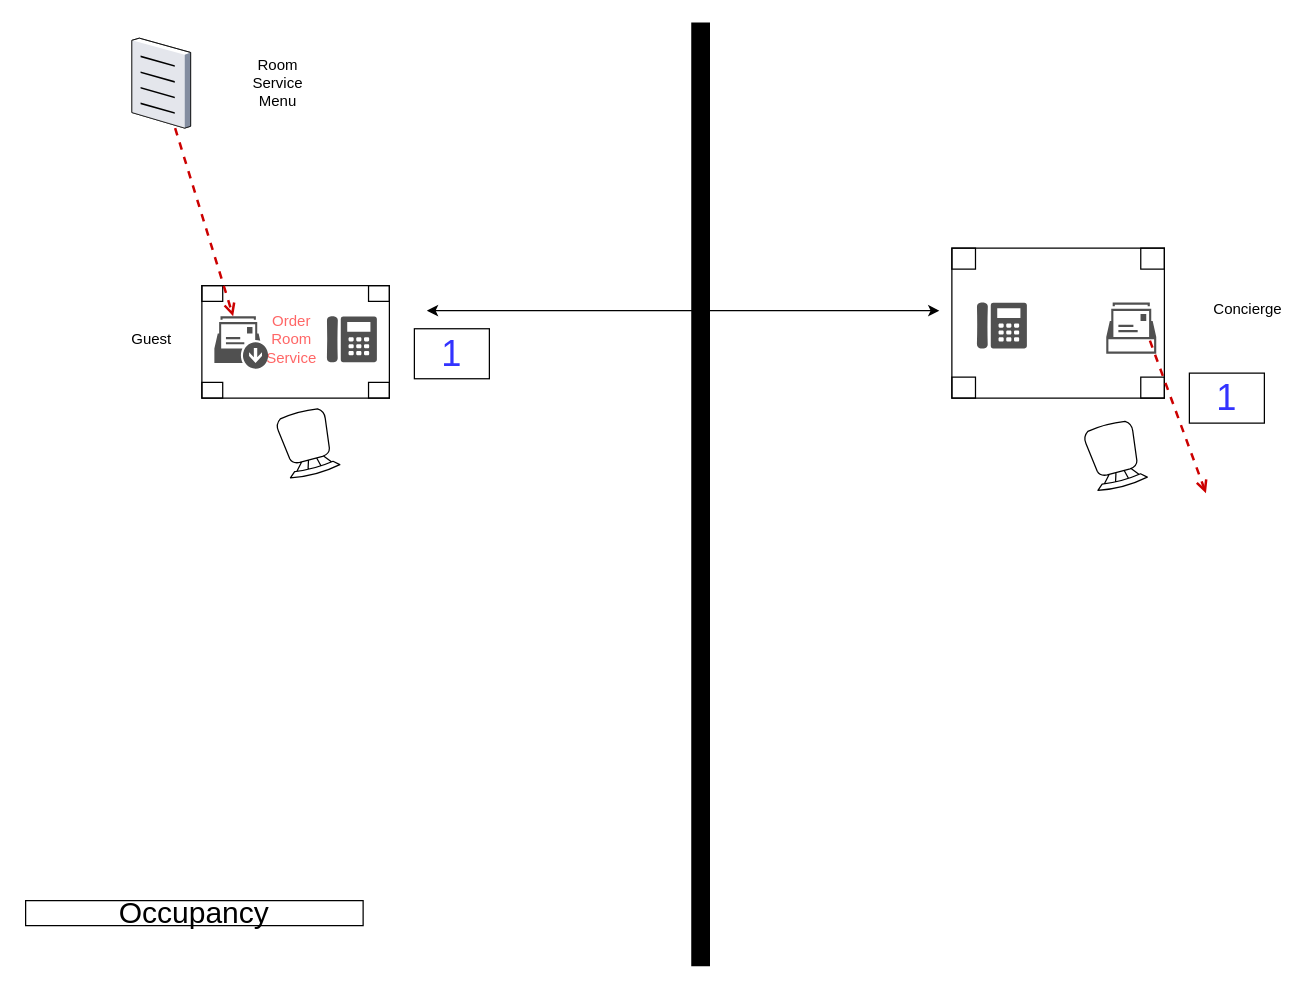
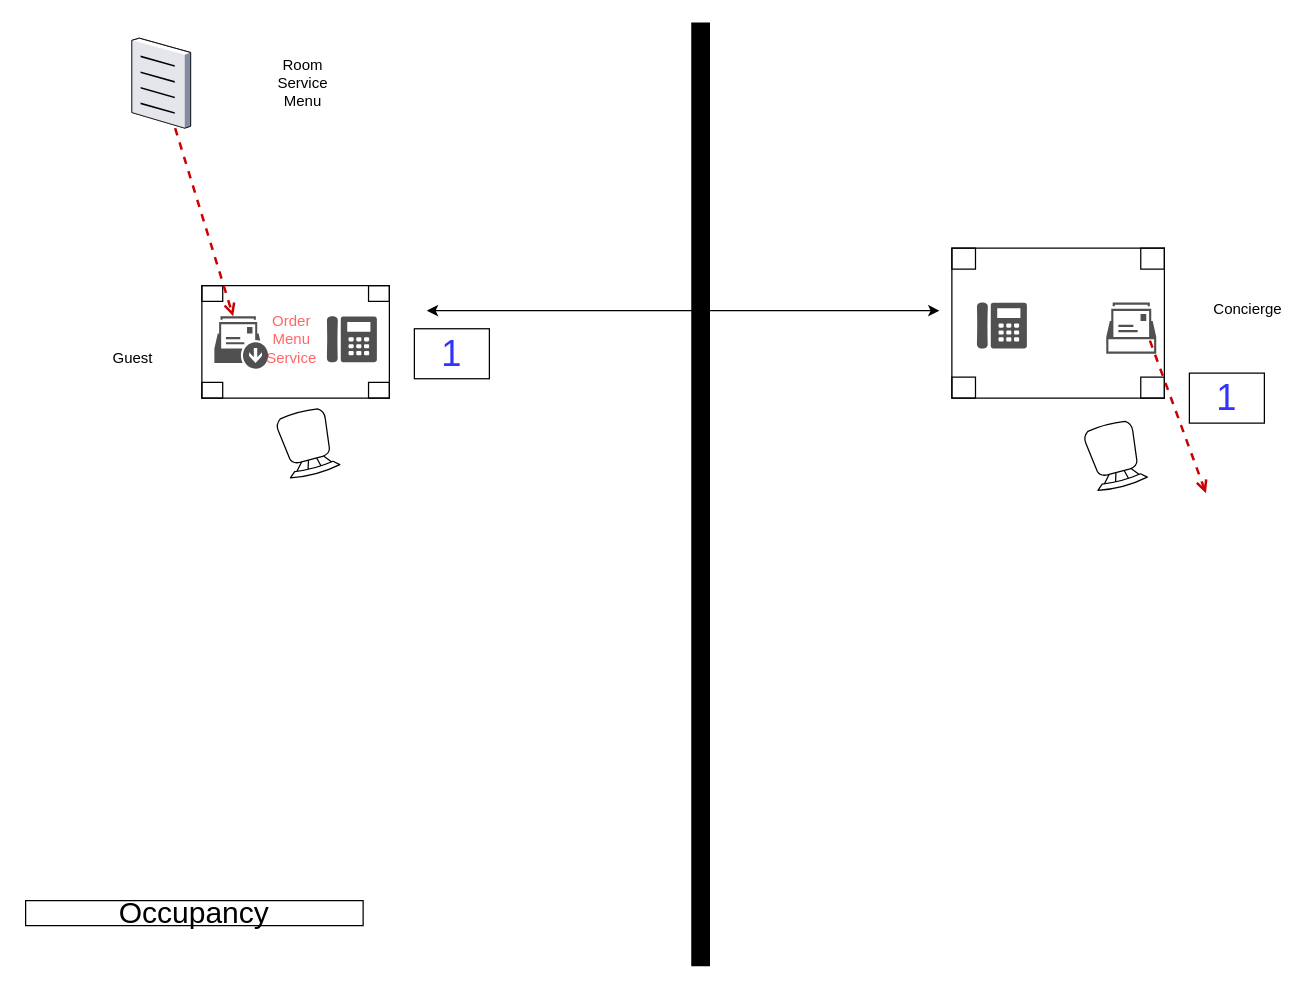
node "Room Service Menu": moved (278, 83) -> (303, 83)
node "Guest": moved (152, 339) -> (133, 358)
node "Order Room Service": label "Order Room Service" -> "Order Menu Service"
